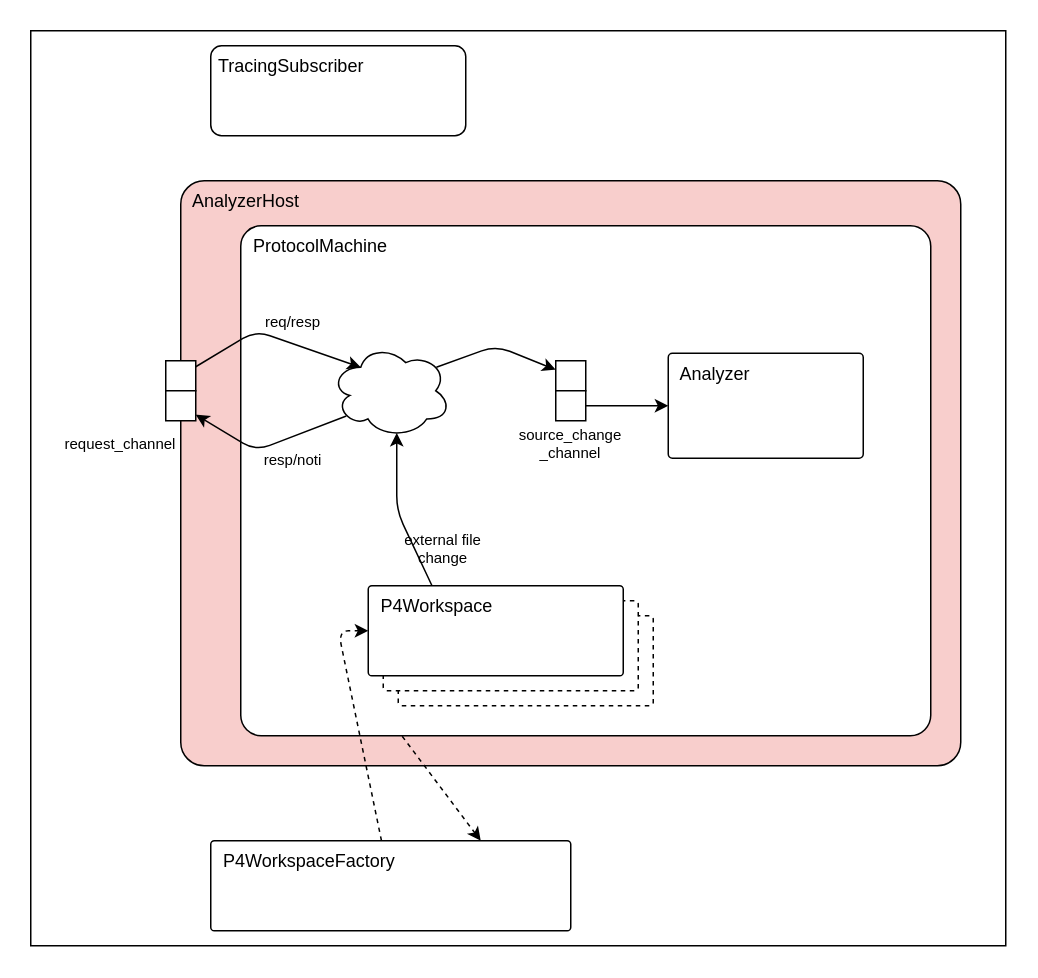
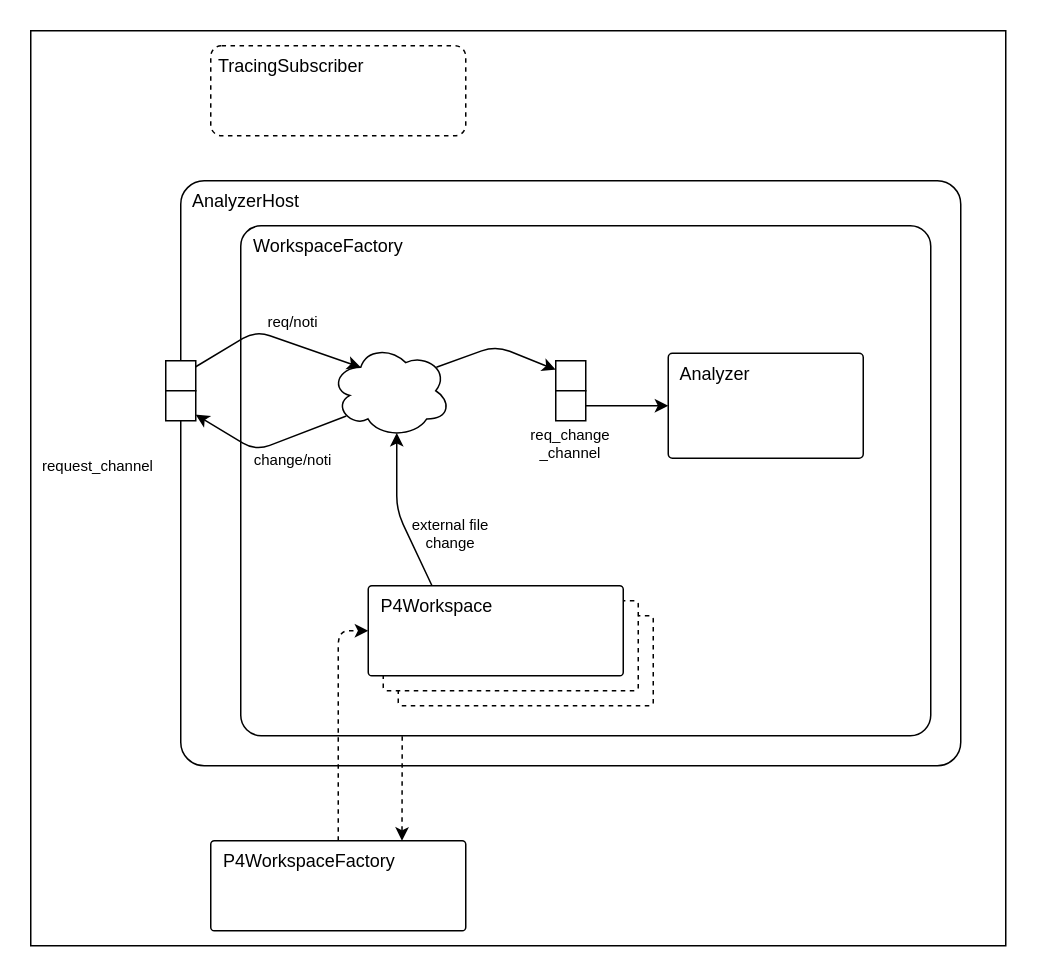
node "TracingSubscriber": style solid -> dashed
node "AnalyzerHost": fillcolor #f8cecc -> #ffffff
node "ProtocolMachine": label "ProtocolMachine" -> "WorkspaceFactory"
node "req/resp": label "req/resp" -> "req/noti"
node "request_channel": moved (121, 443) -> (98, 466)
node "source_change _channel": label "source_change _channel" -> "req_change _channel"
node "resp/noti": label "resp/noti" -> "change/noti"
node "external file change": moved (443, 548) -> (451, 533)
node "P4WorkspaceFactory": size 360x90 -> 255x90
